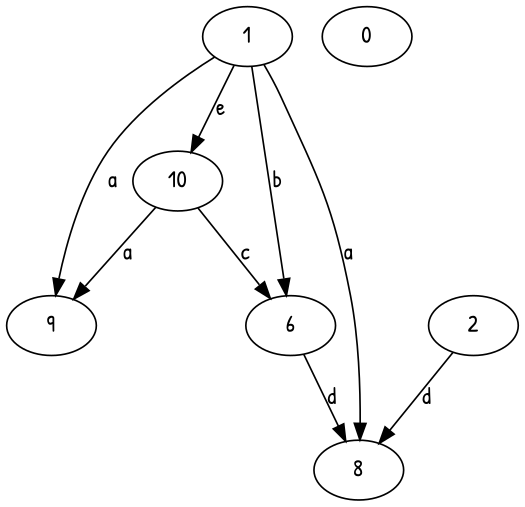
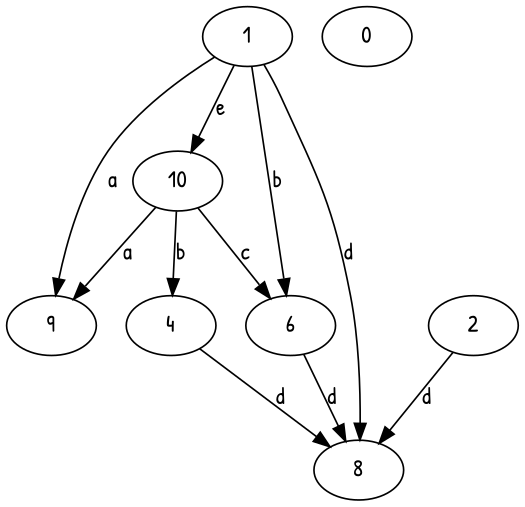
edge "1" -> "8": label "a" -> "d"
node "4": added
